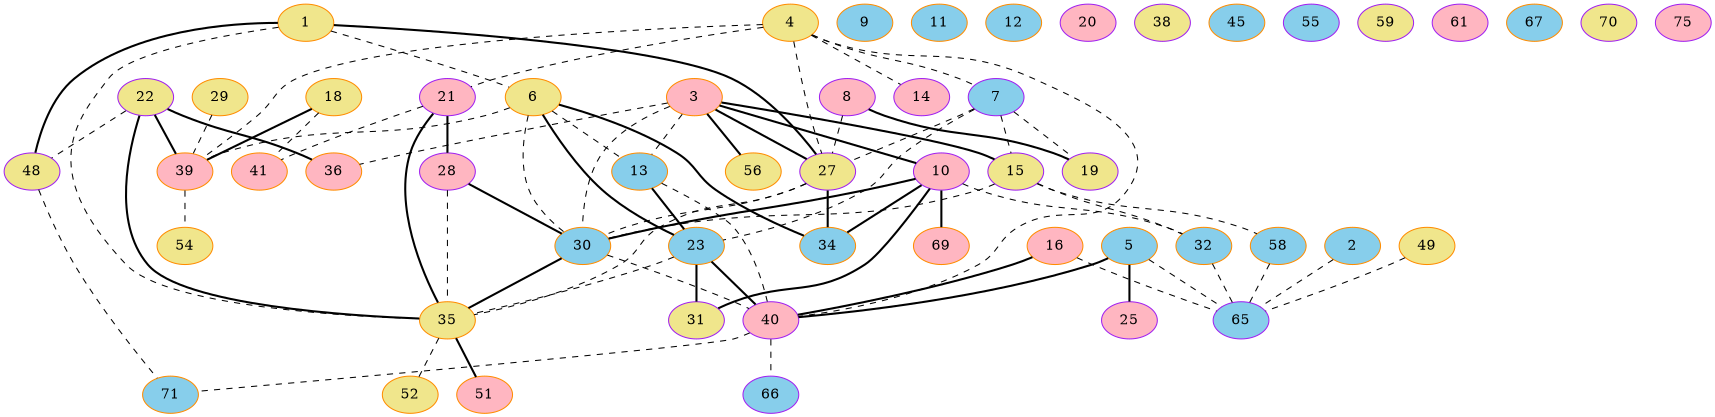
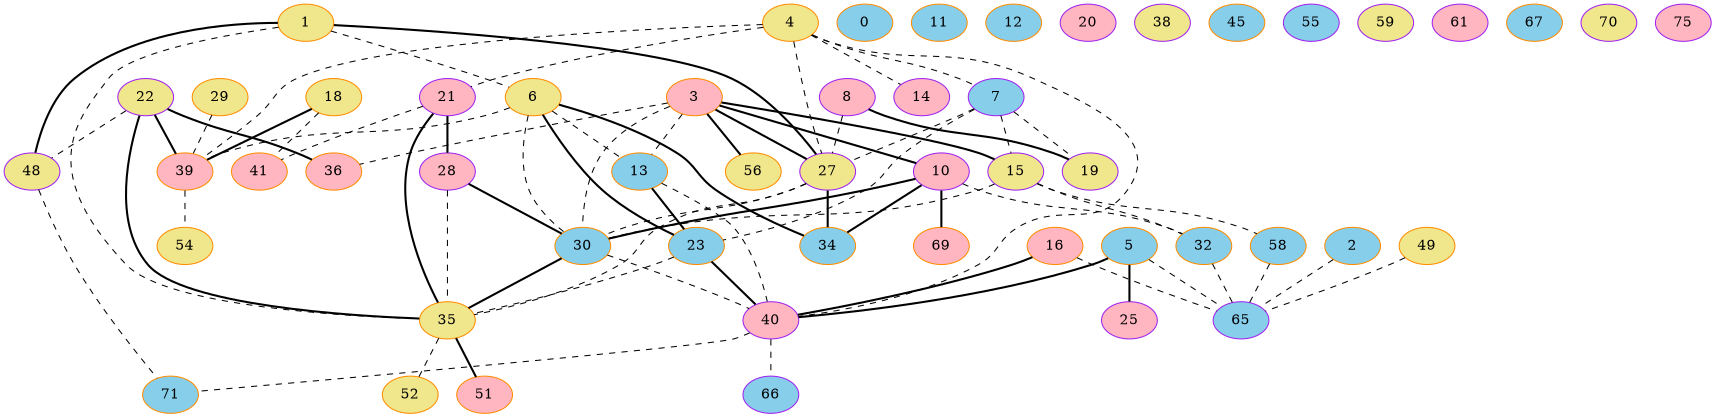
node "9": label "9" -> "0"
node "31": removed
